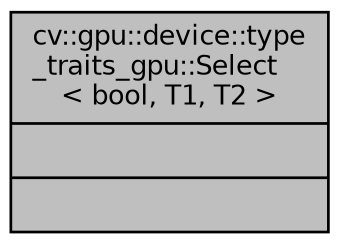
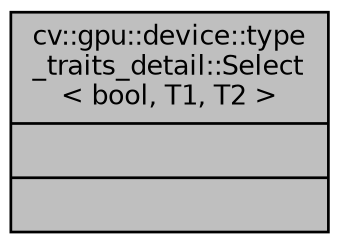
node "cv::gpu::device::type": text "_traits_gpu::Select" -> "_traits_detail::Select"
